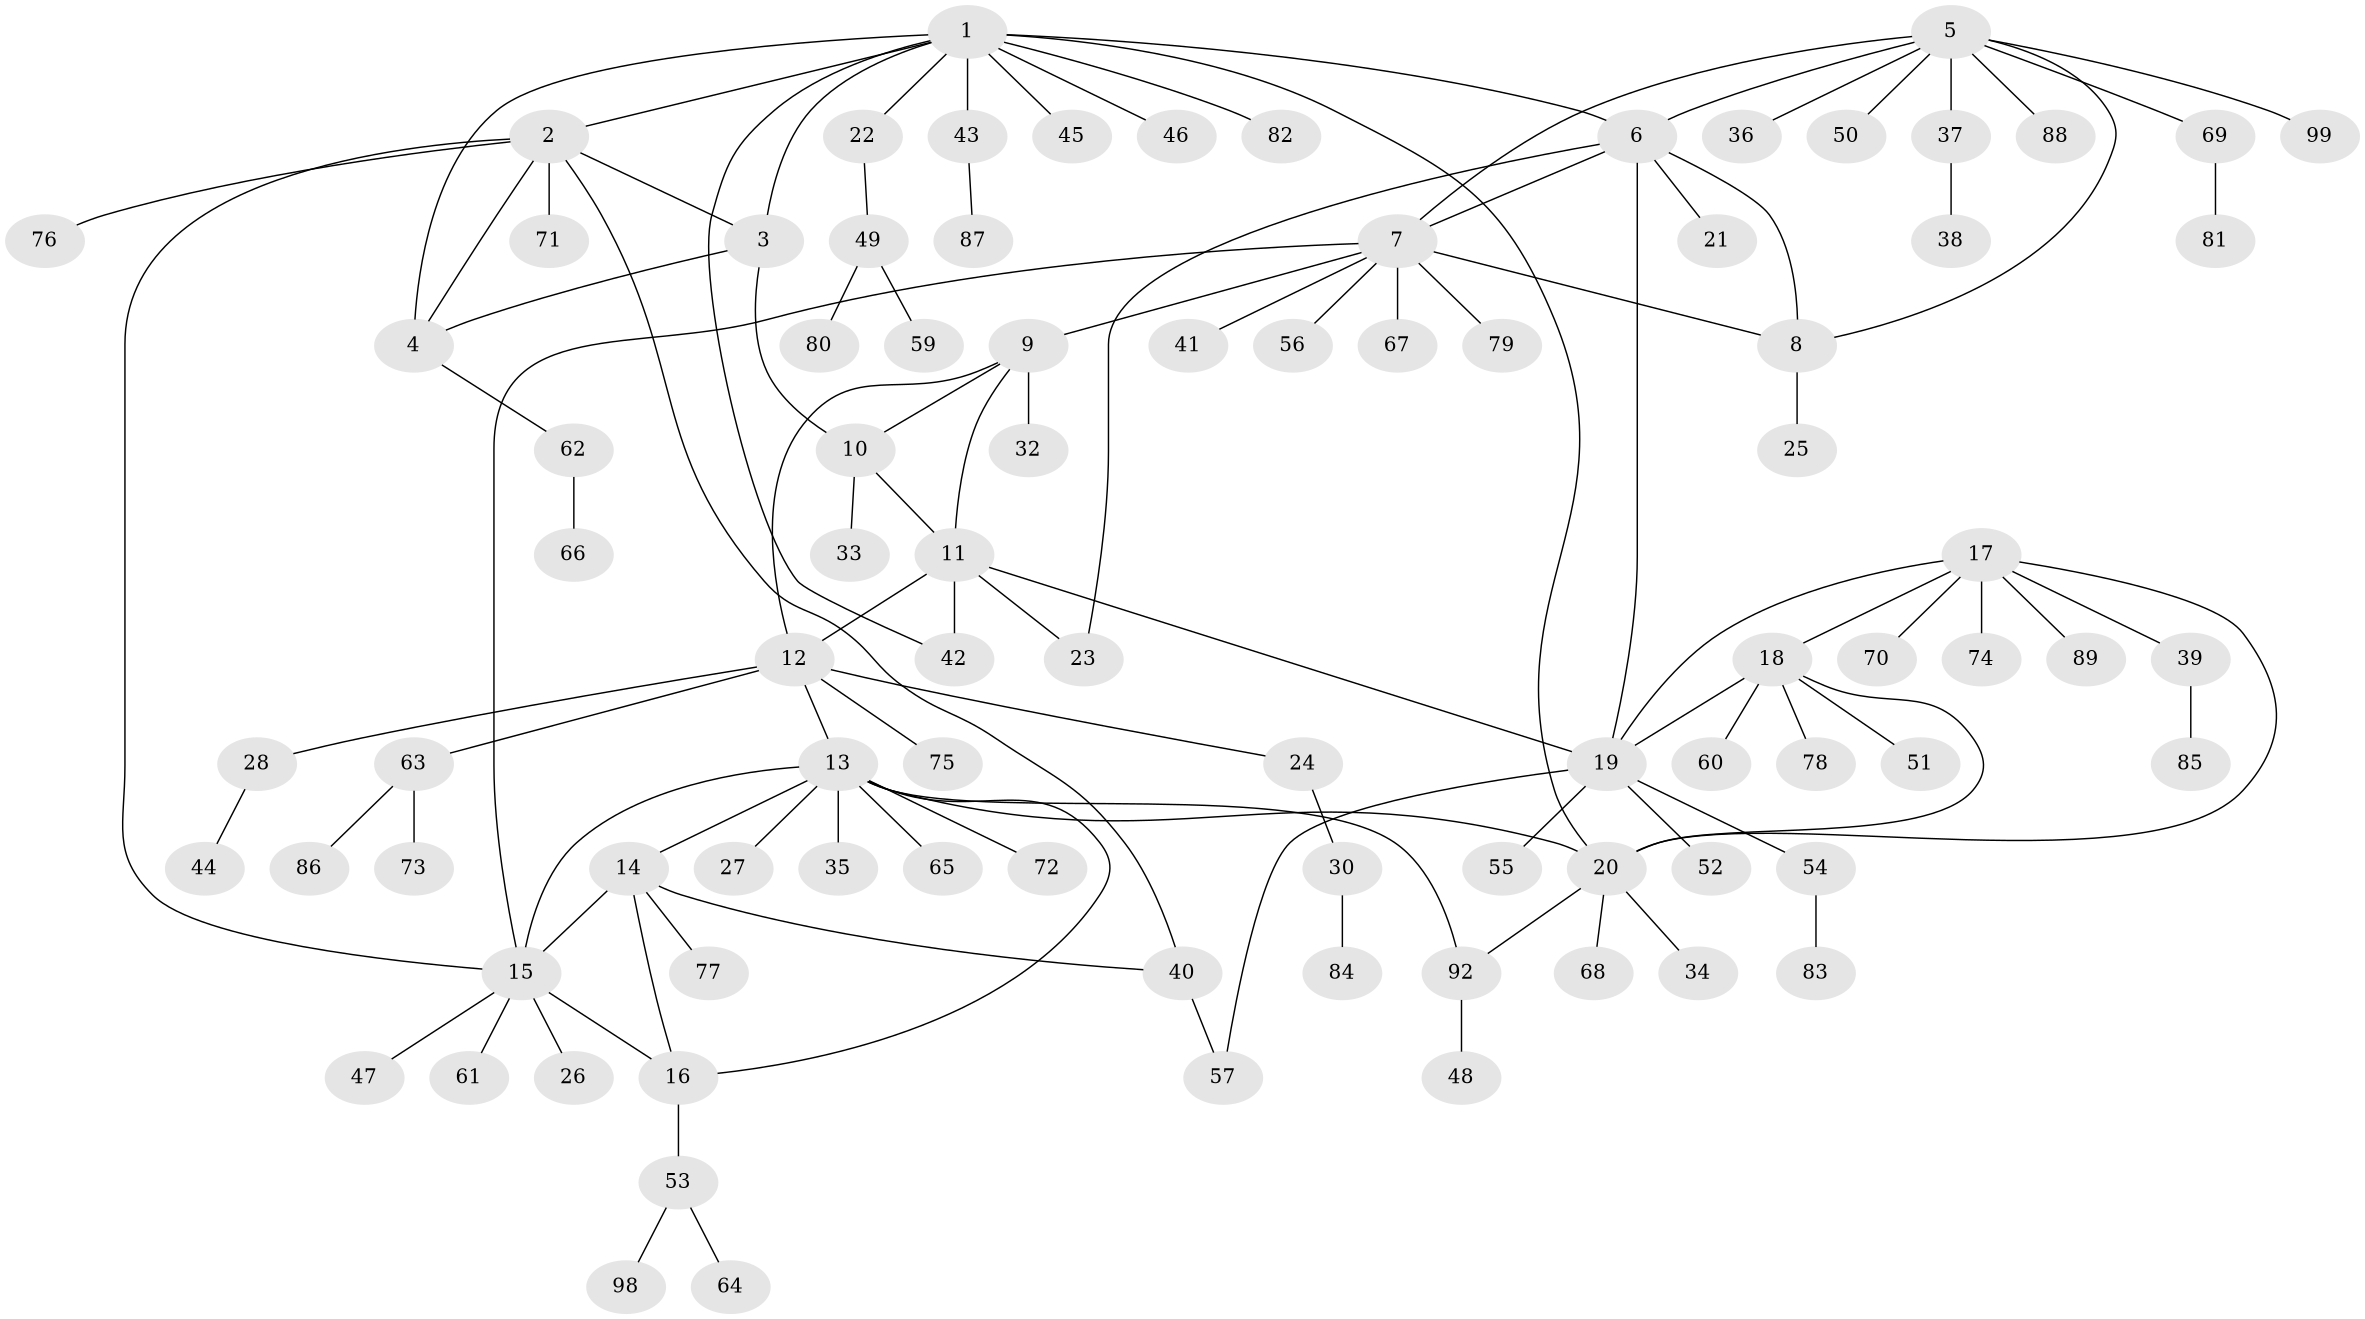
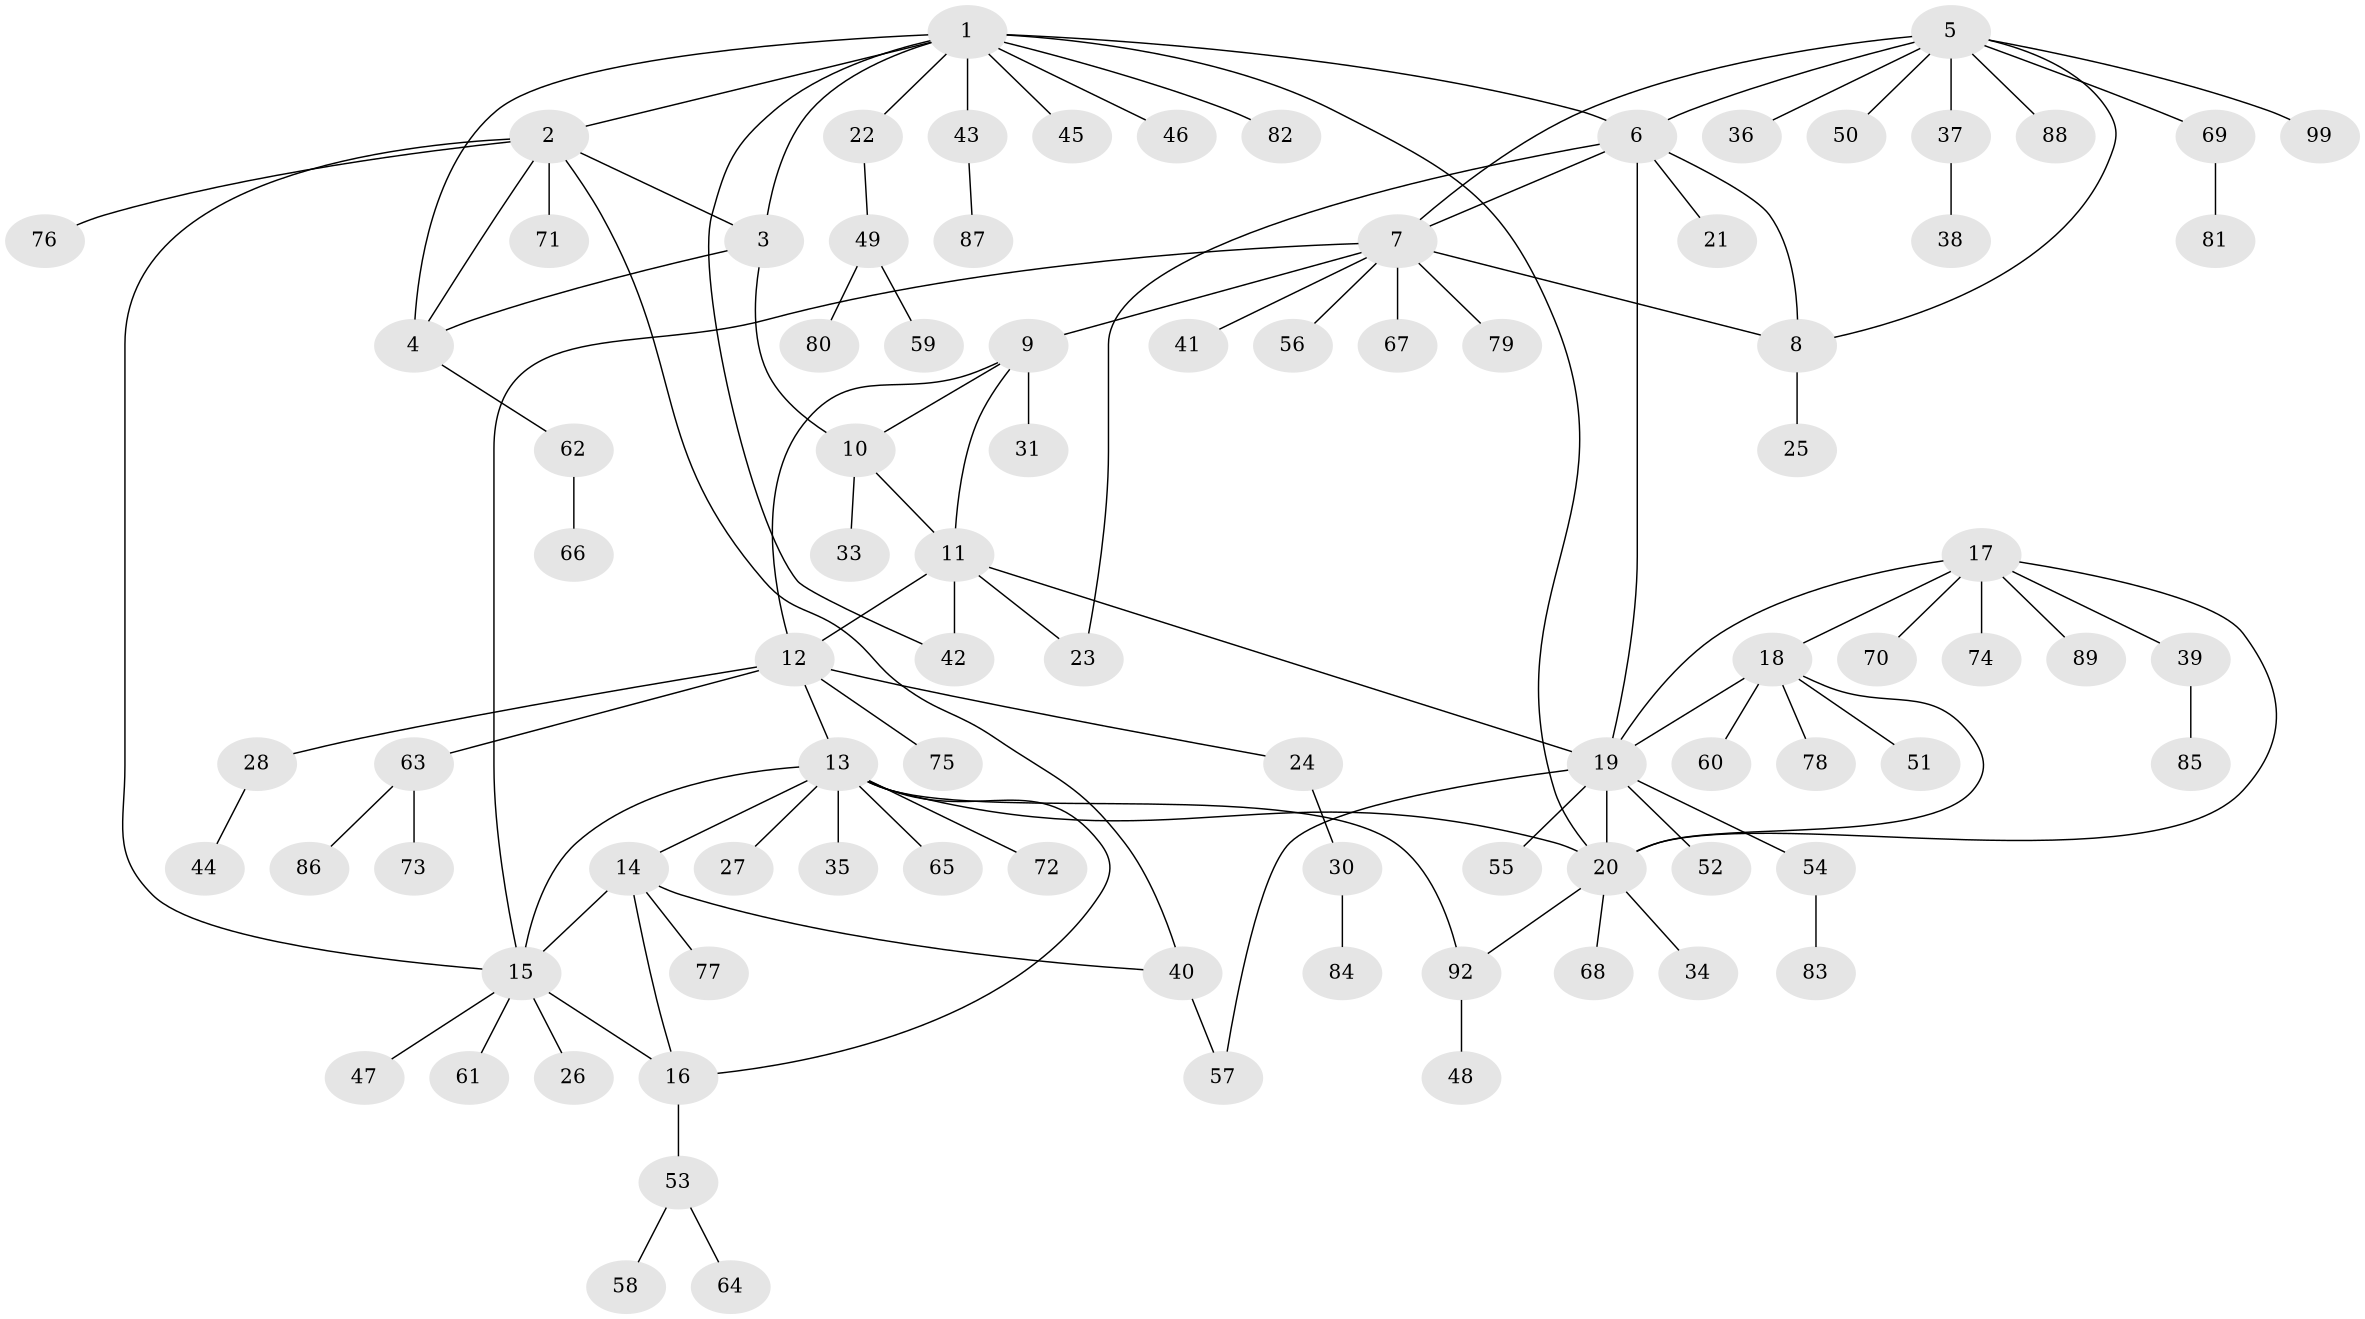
node "32": label "32" -> "31"
edge "19" -- "20": added
node "98": label "98" -> "58"
